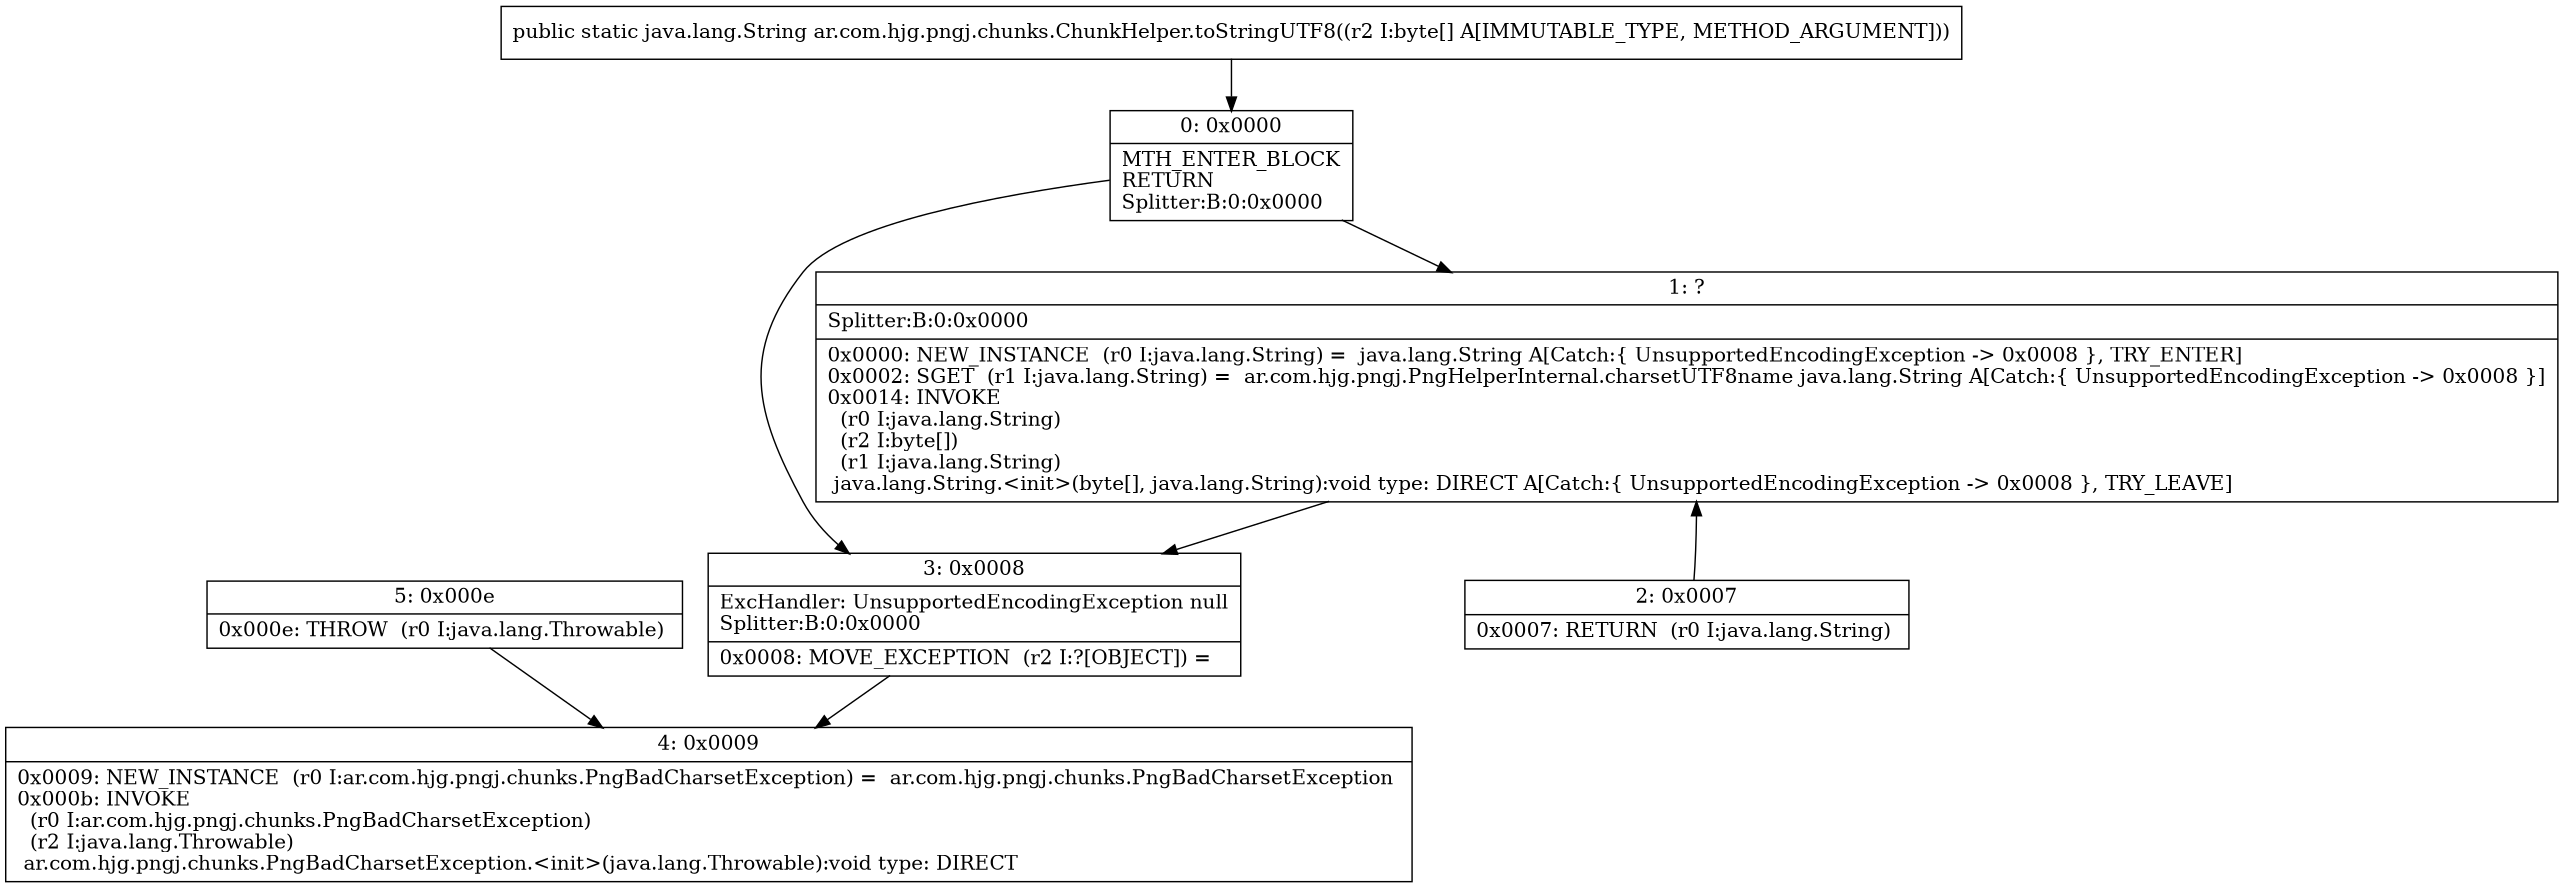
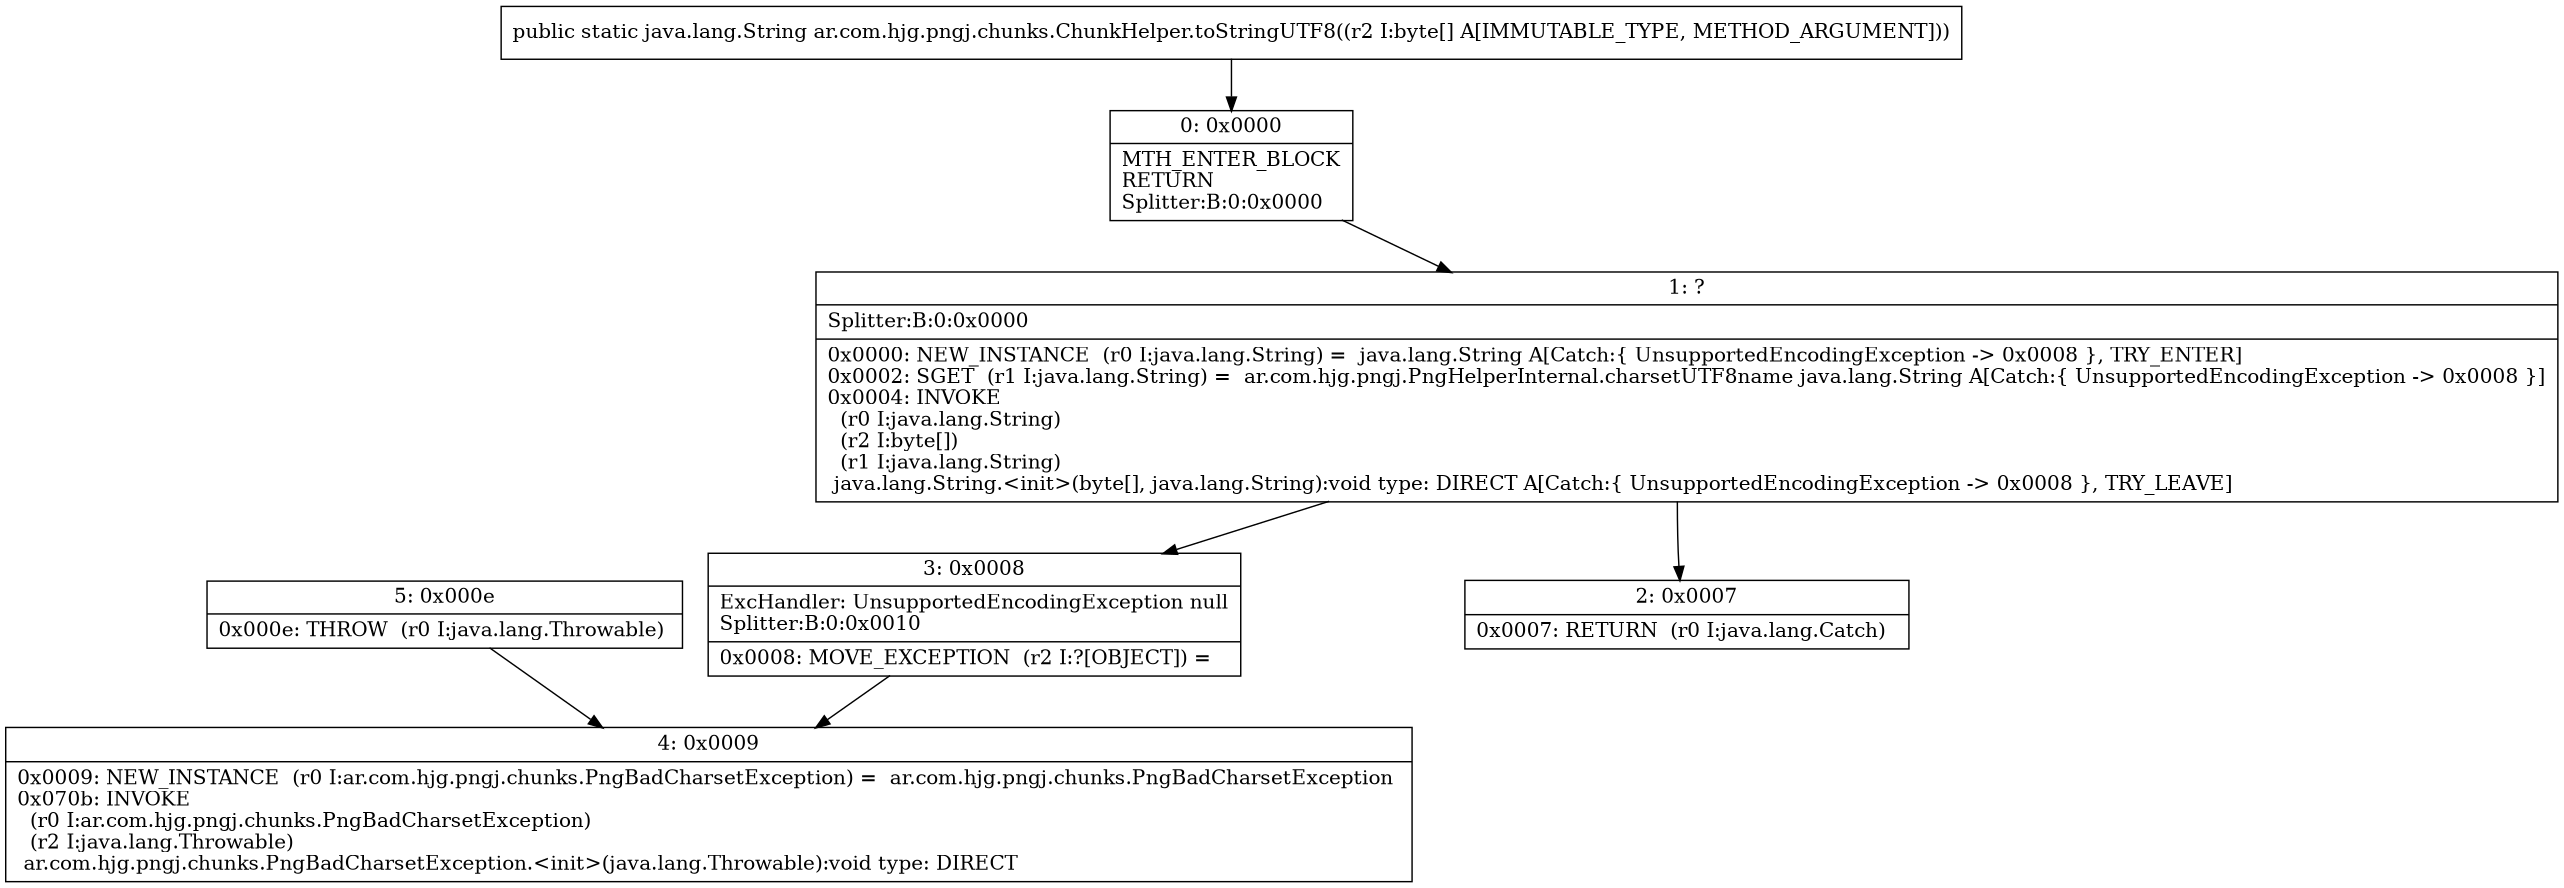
edge "0: 0x0000" -> "3: 0x0008": removed
node "1: ?": text "0x0014: INVOKE" -> "0x0004: INVOKE"
edge "2: 0x0007" -> "1: ?": reversed
node "3: 0x0008": text "Splitter:B:0:0x0000" -> "Splitter:B:0:0x0010"
node "2: 0x0007": text "0x0007: RETURN  (r0 I:java.lang.String)" -> "0x0007: RETURN  (r0 I:java.lang.Catch)"
node "4: 0x0009": text "0x000b: INVOKE" -> "0x070b: INVOKE"
